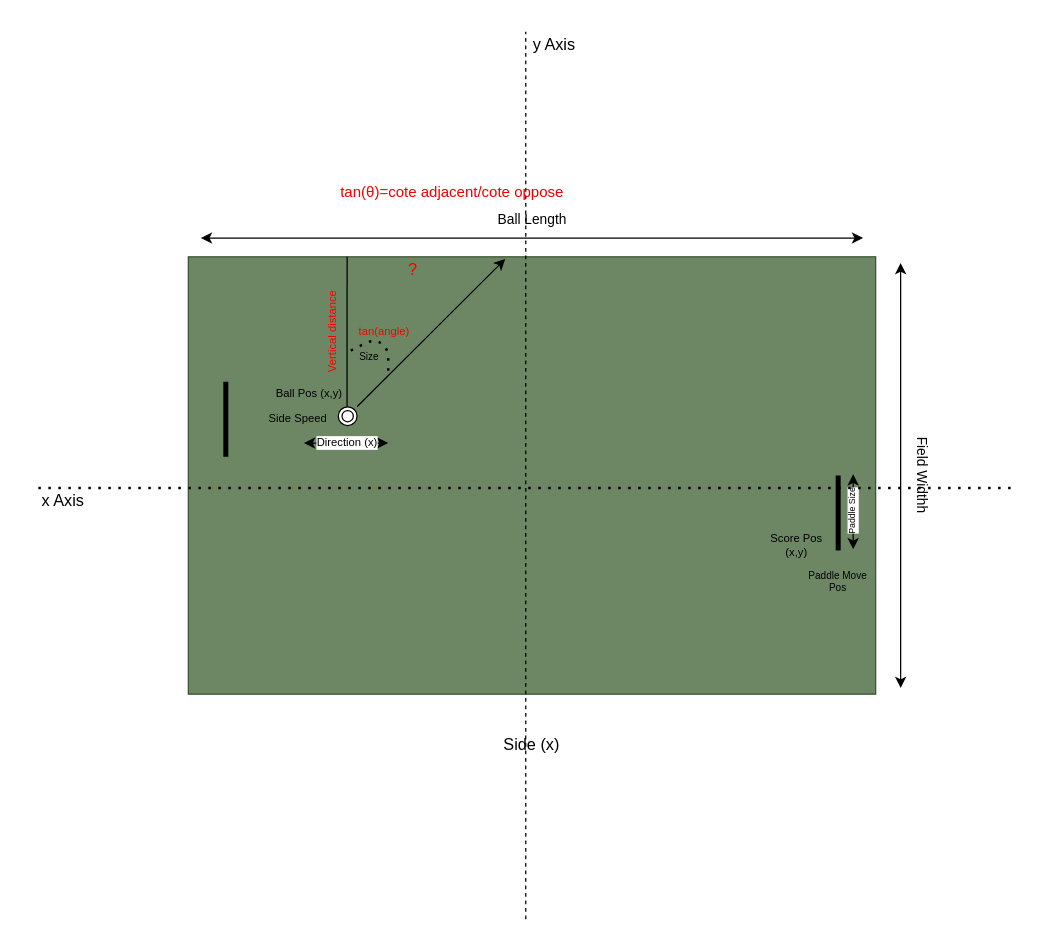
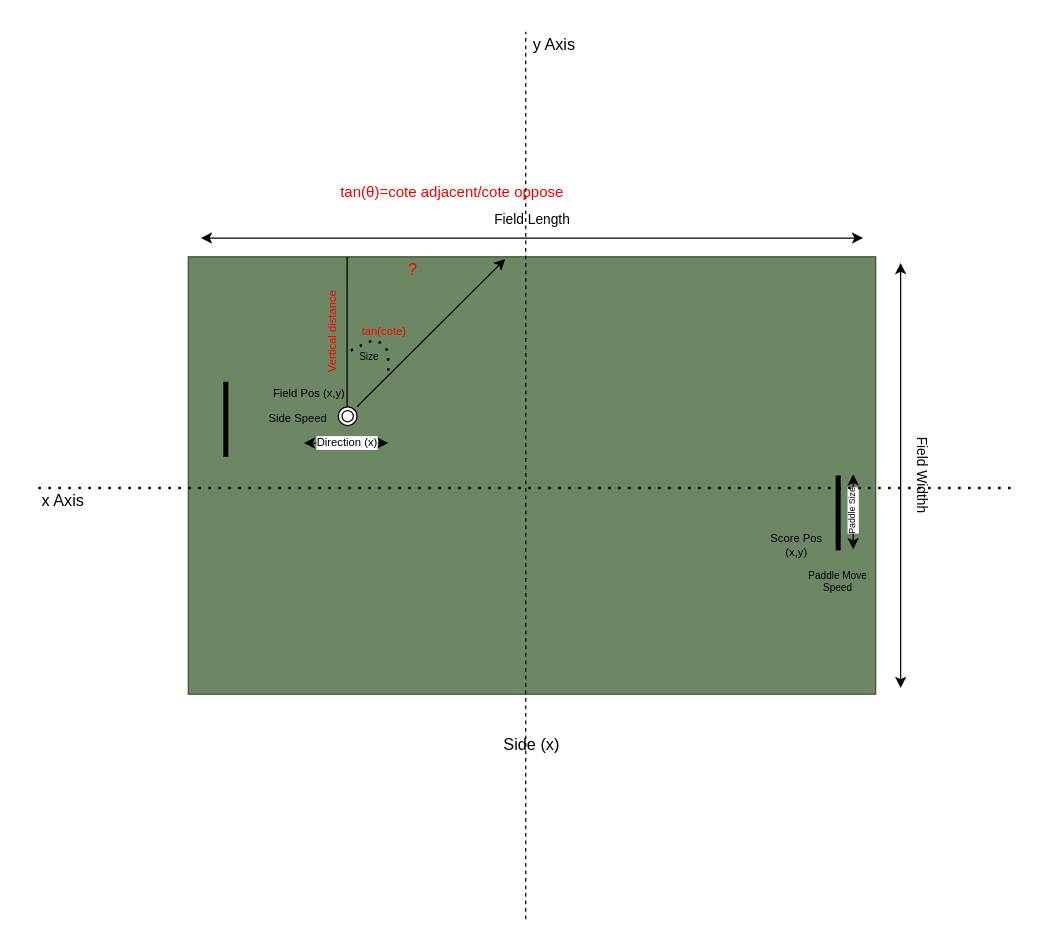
node "Ball Length": label "Ball Length" -> "Field Length"
node "tan(angle)": label "tan(angle)" -> "tan(cote)"
node "Ball Pos (x,y)": label "Ball Pos (x,y)" -> "Field Pos (x,y)"
node "Paddle Move Pos": label "Paddle Move Pos" -> "Paddle Move Speed"
